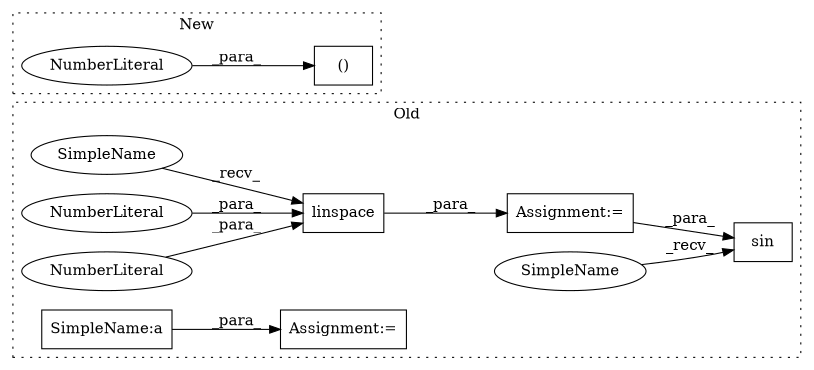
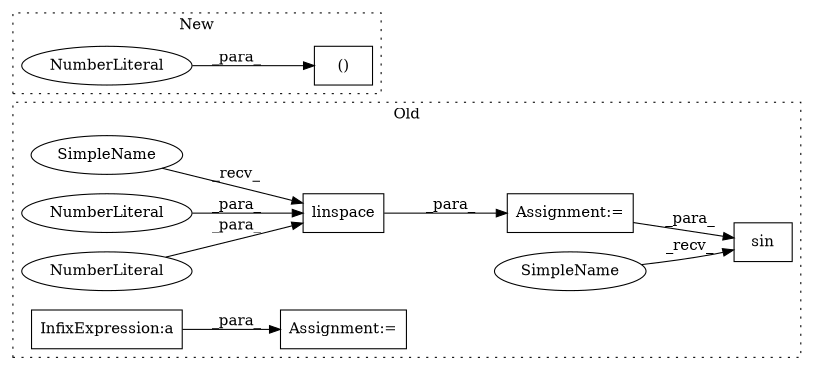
node "SimpleName:a": label "SimpleName:a" -> "InfixExpression:a"
